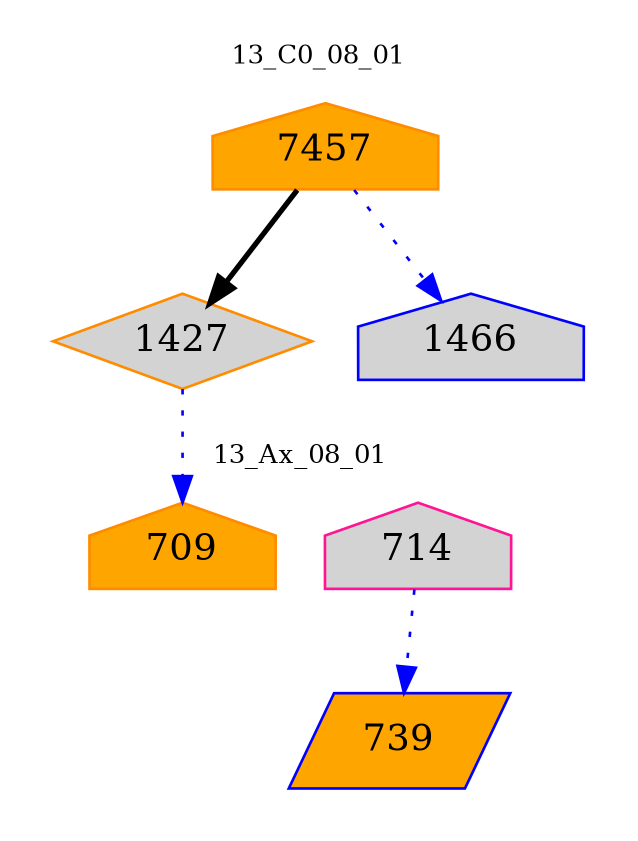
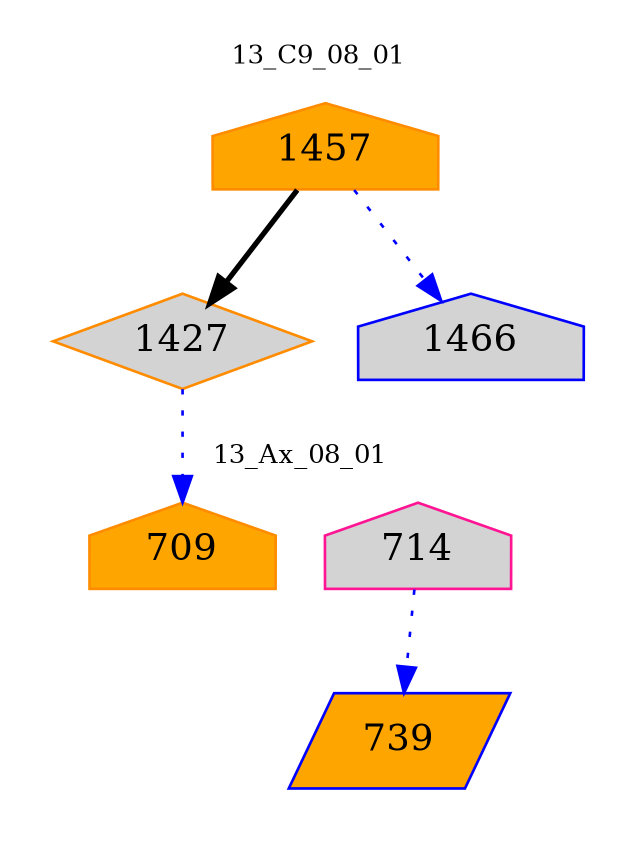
cluster "13_C0_08_01": label "13_C0_08_01" -> "13_C9_08_01"
node "7457": label "7457" -> "1457"
